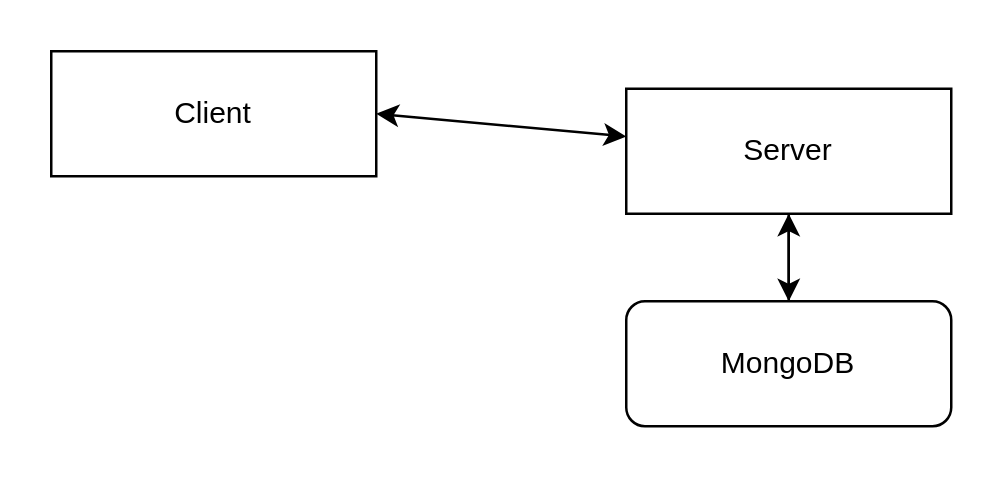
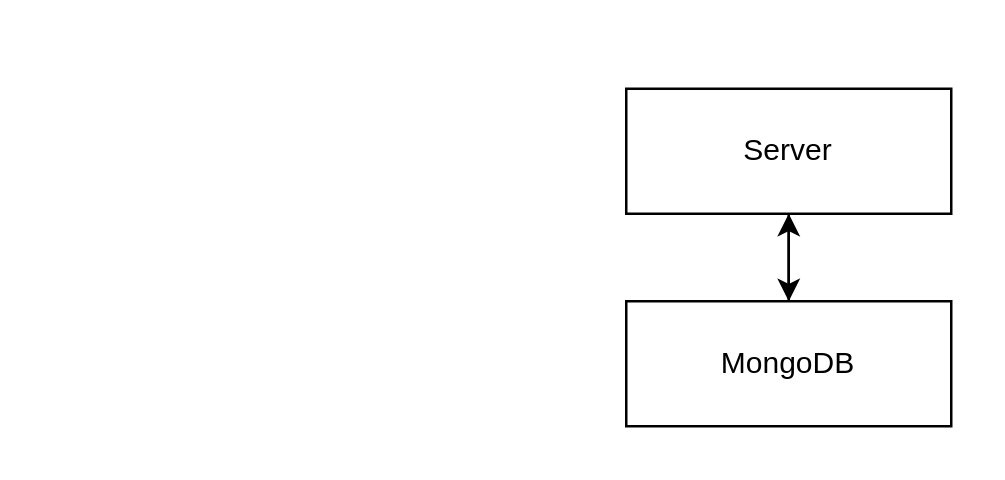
node "Client": removed
edge "Client" -- "Server": removed
node "MongoDB": shape rounded rectangle -> rectangle
